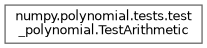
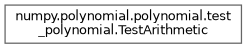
node "numpy.polynomial.tests.test _polynomial.TestArithmetic": label "numpy.polynomial.tests.test _polynomial.TestArithmetic" -> "numpy.polynomial.polynomial.test _polynomial.TestArithmetic"
